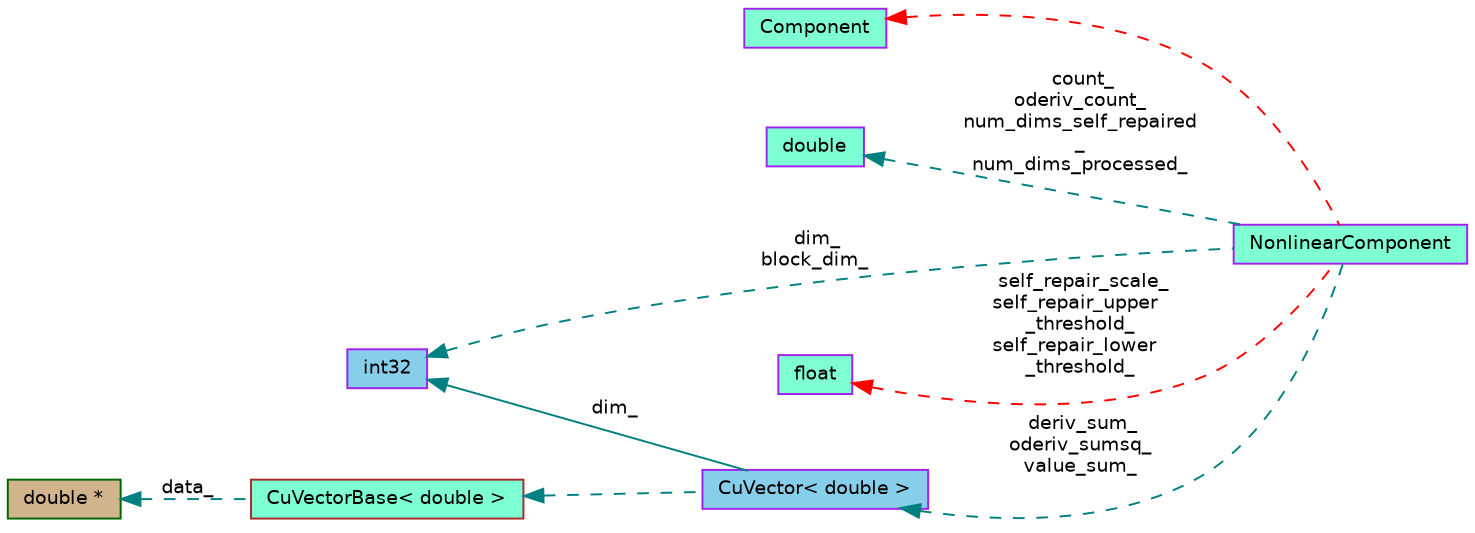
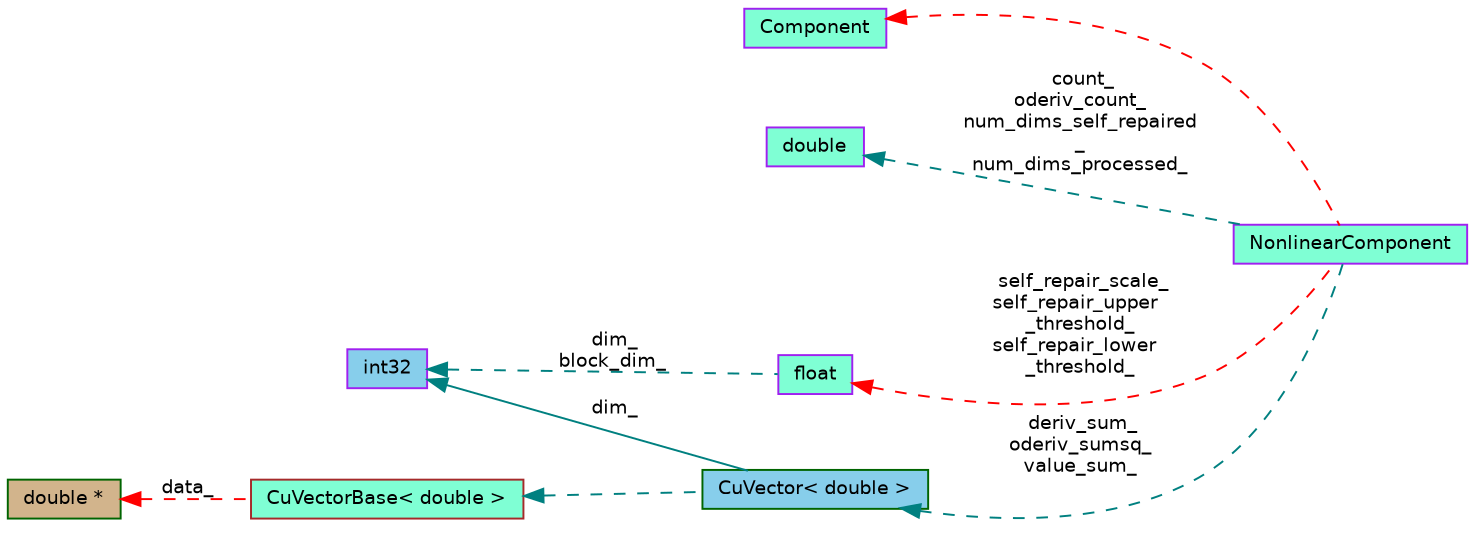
edge "NonlinearComponent" -> "int32": now "float" -> "int32"
node "CuVector< double >": color purple -> darkgreen
edge "CuVectorBase< double >" -> "double *": color teal -> red
